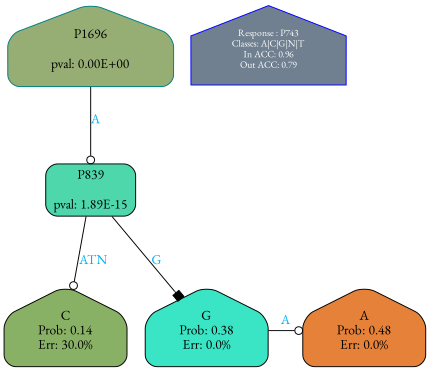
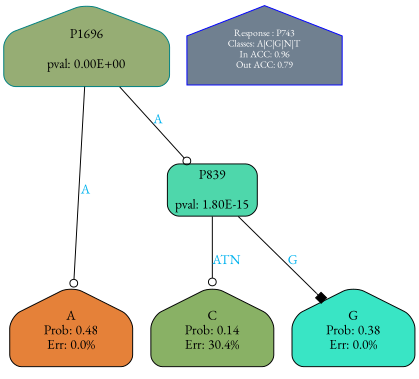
node "P839 pval: 1.89E-15": label "P839 pval: 1.89E-15" -> "P839 pval: 1.80E-15"
node "C Prob: 0.14 Err: 30.0%": label "C Prob: 0.14 Err: 30.0%" -> "C Prob: 0.14 Err: 30.4%"
edge "G Prob: 0.38 Err: 0.0%" -> "A Prob: 0.48 Err: 0.0%": now "P1696 pval: 0.00E+00" -> "A Prob: 0.48 Err: 0.0%"
